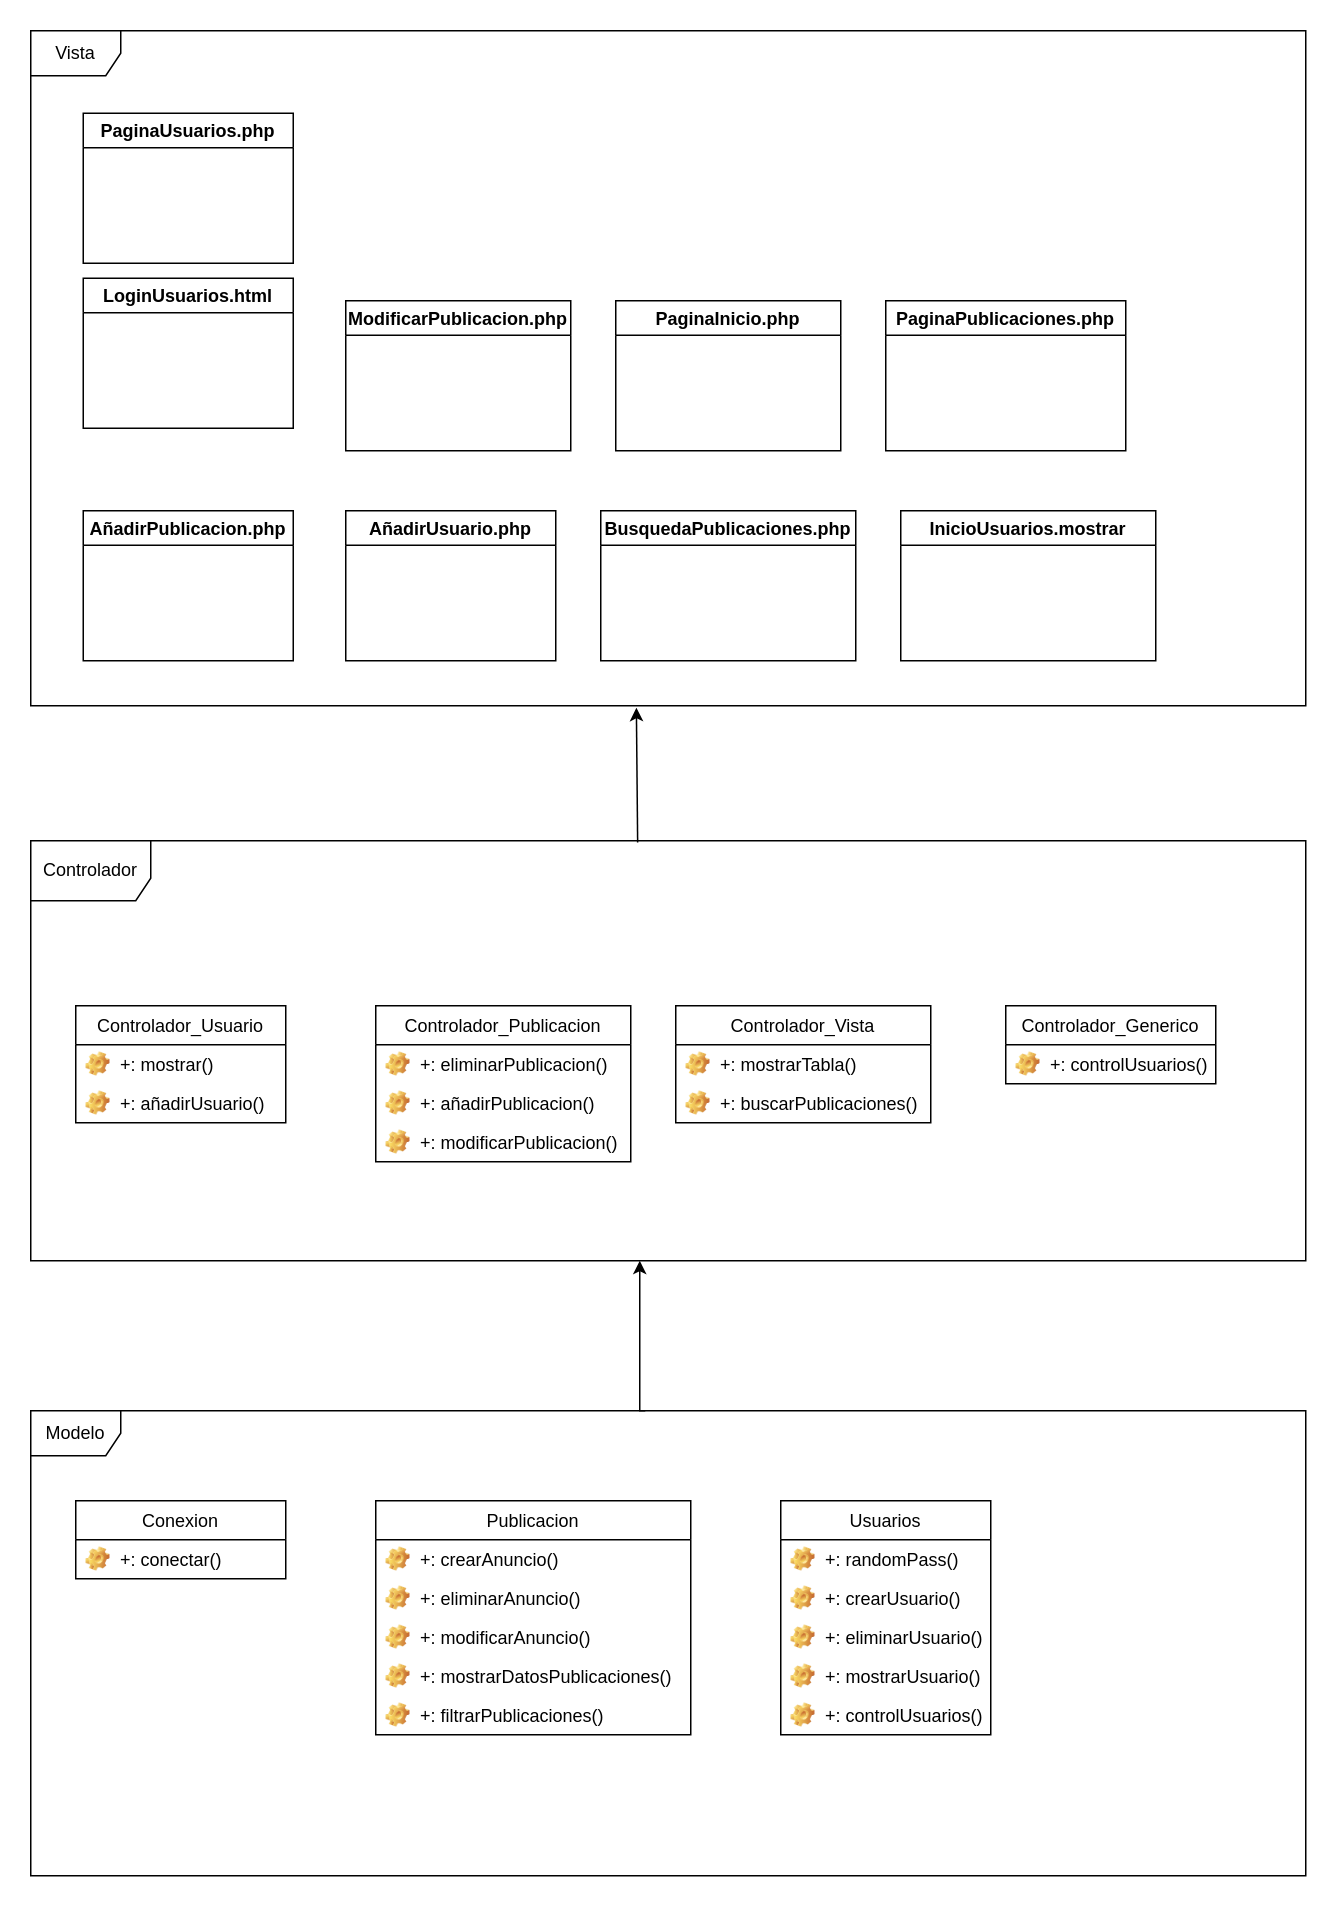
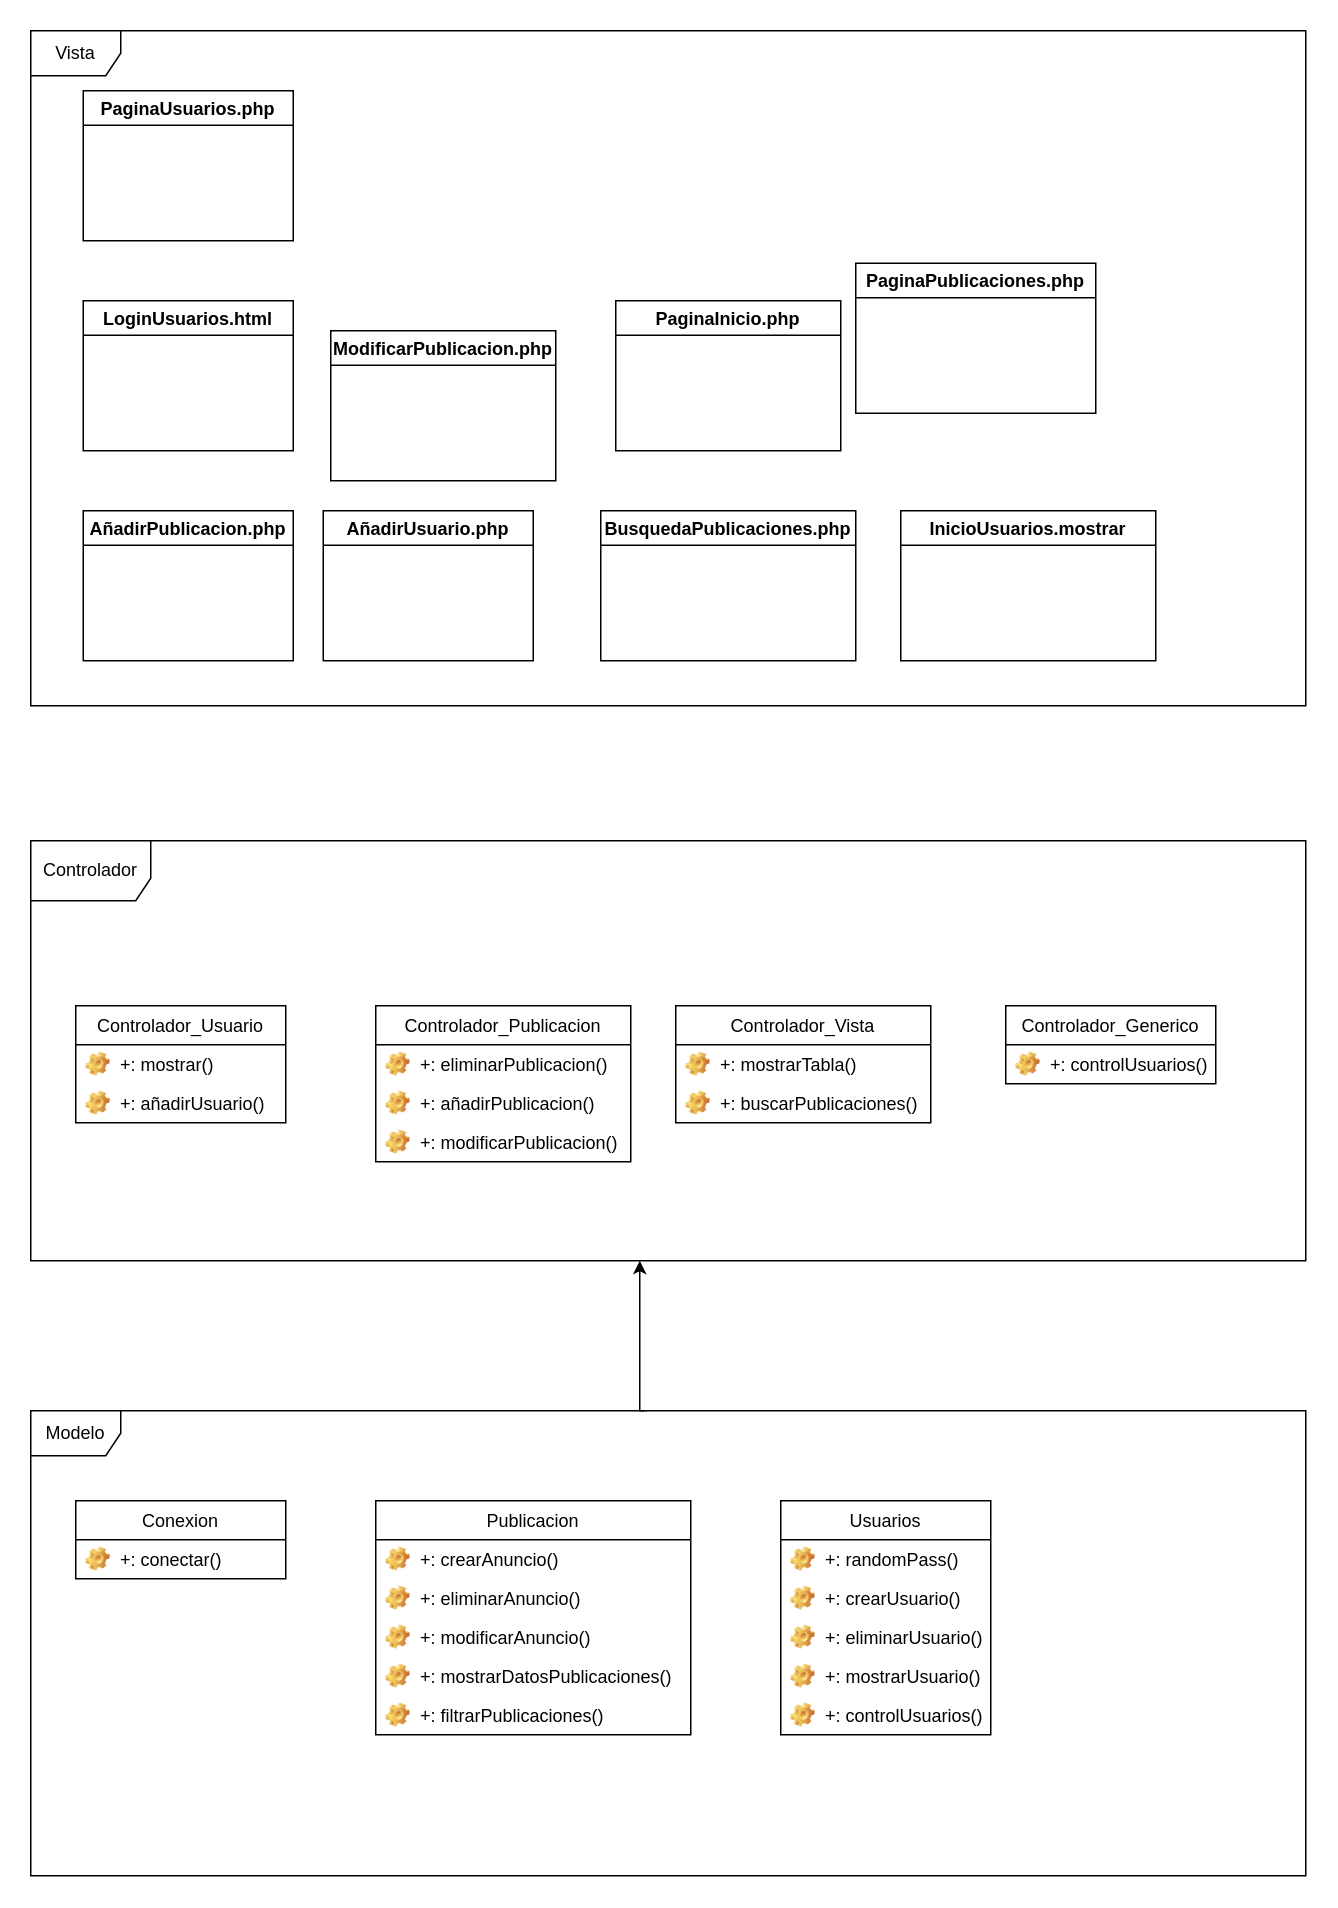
node "PaginaUsuarios.php": moved (188, 188) -> (188, 166)
node "LoginUsuarios.html": moved (188, 353) -> (188, 376)
node "ModificarPublicacion.php": moved (458, 376) -> (443, 406)
node "PaginaPublicaciones.php": moved (1006, 376) -> (976, 338)
node "AñadirUsuario.php": moved (451, 586) -> (428, 586)
edge "Controlador" -> "Vista": removed
